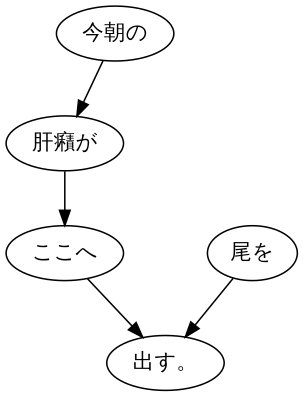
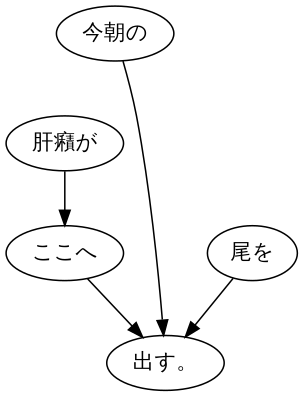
edge "今朝の" -> "肝癪が": now "今朝の" -> "出す。"
